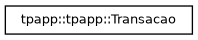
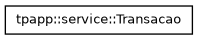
node "tpapp::tpapp::Transacao": label "tpapp::tpapp::Transacao" -> "tpapp::service::Transacao"
